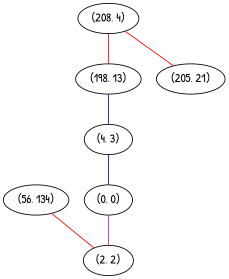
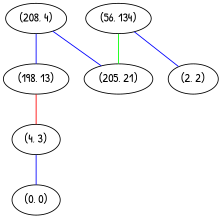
edge "(208, 4)" -- "(198, 13)": color red -> blue
edge "(56, 134)" -- "(205, 21)": added
edge "(208, 4)" -- "(205, 21)": color red -> blue
edge "(198, 13)" -- "(4, 3)": color blue -> red
edge "(0, 0)" -- "(2, 2)": removed
edge "(56, 134)" -- "(2, 2)": color red -> blue
